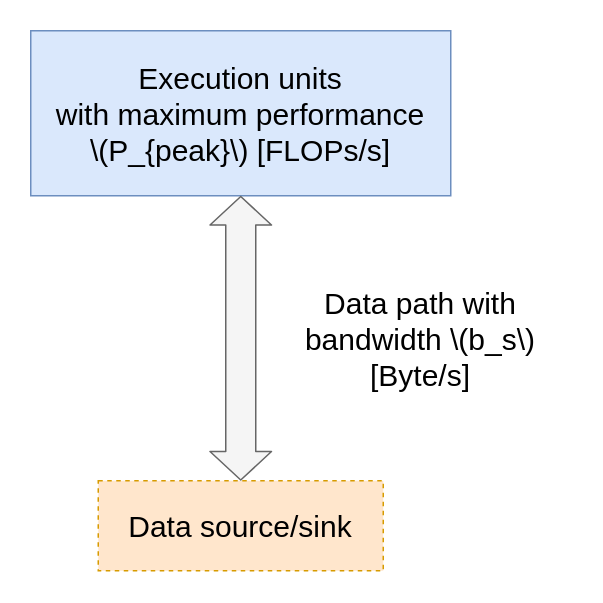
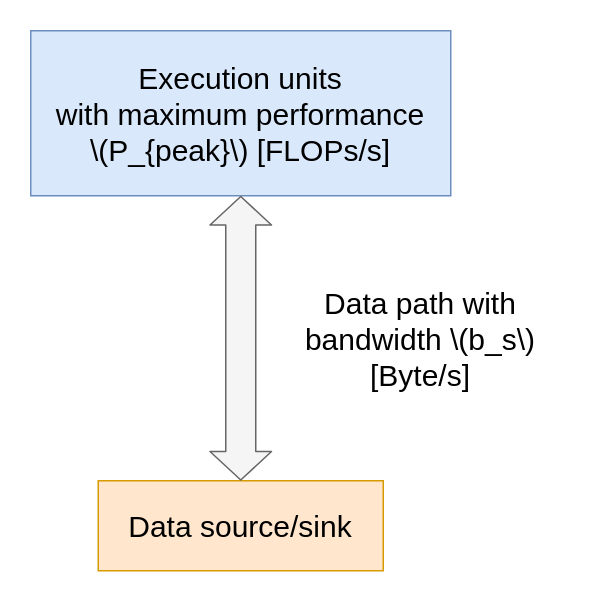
node "Data source/sink": style dashed -> solid
